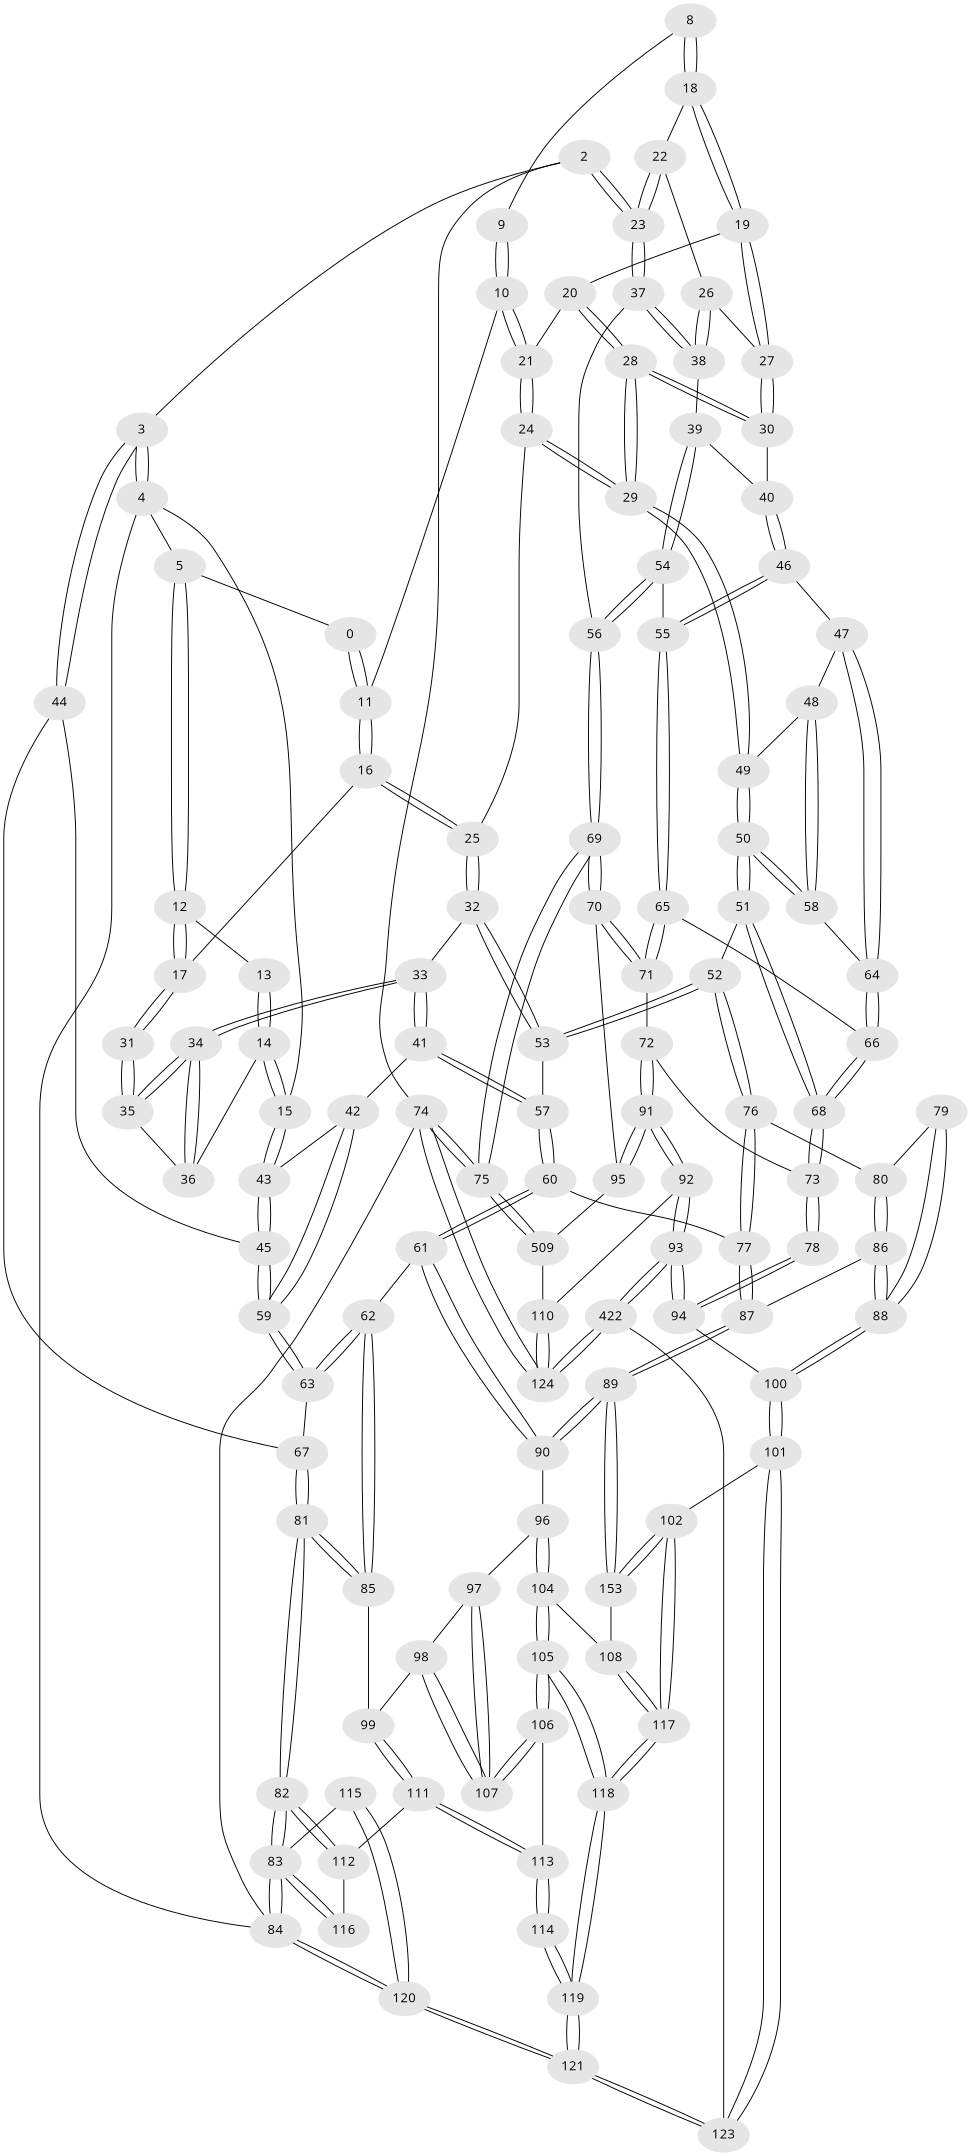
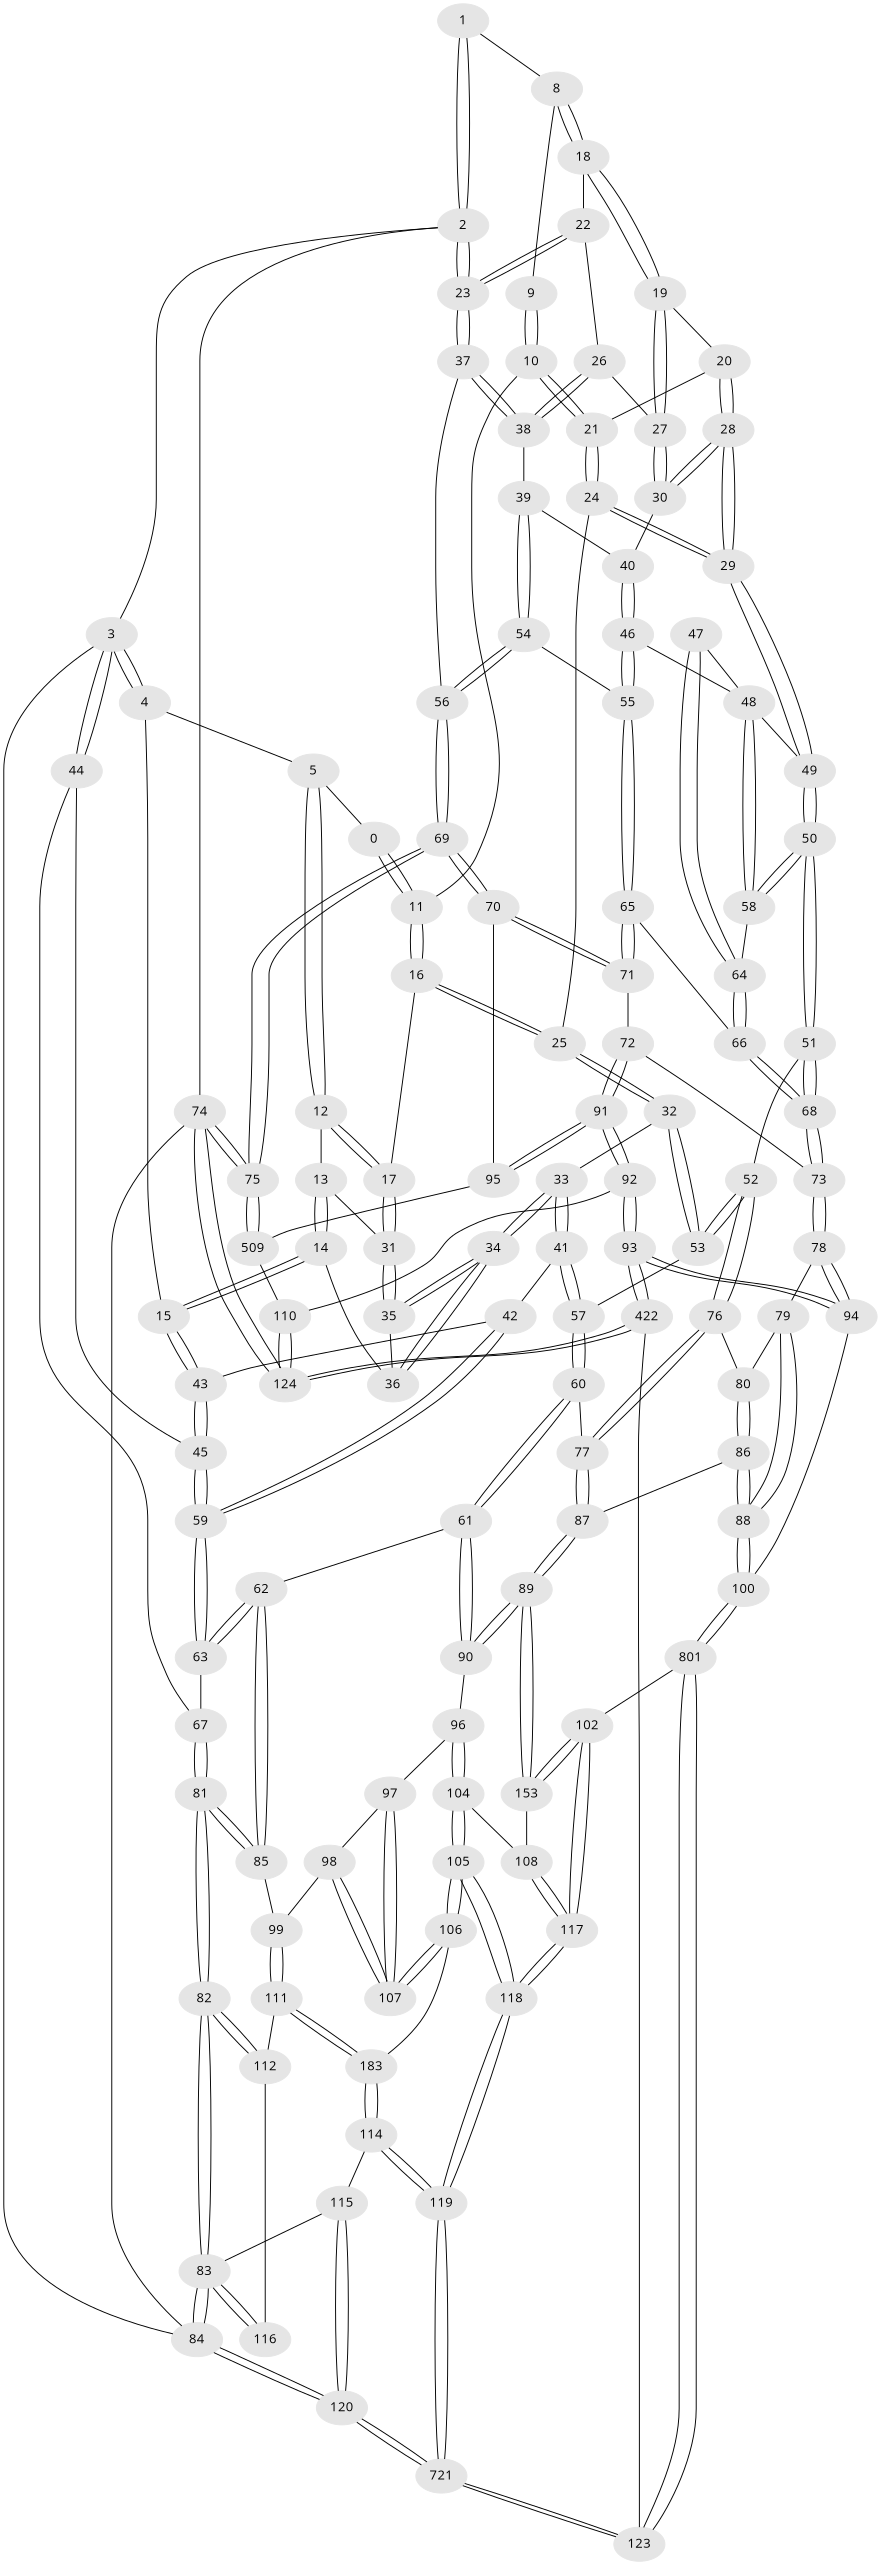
node "1": added
edge "46" -- "47": now "46" -- "48"
edge "13" -- "31": added
edge "4" -- "84": now "3" -- "84"
edge "78" -- "79": added
node "101": label "101" -> "801"
node "113": label "113" -> "183"
node "121": label "121" -> "721"
edge "114" -- "115": added
